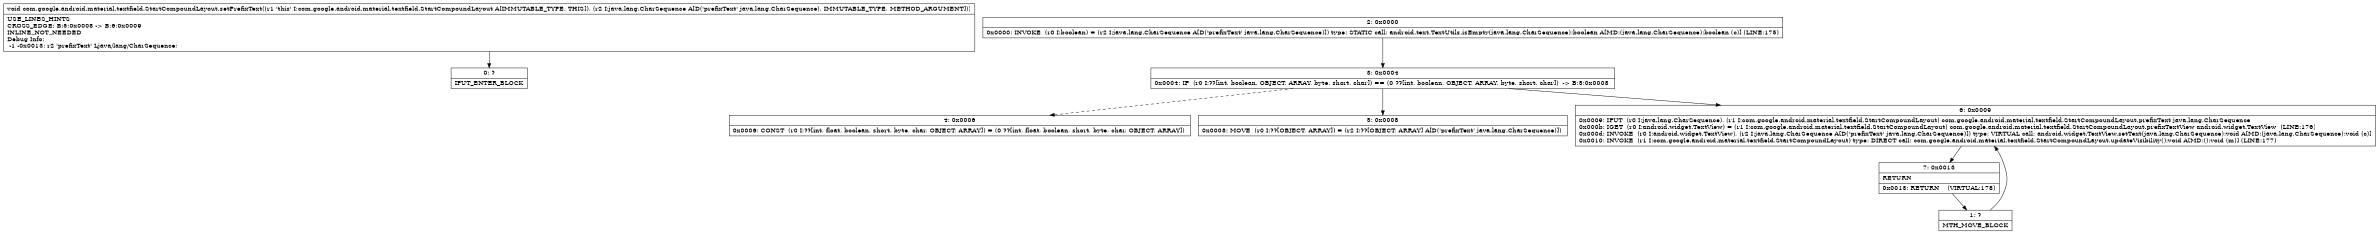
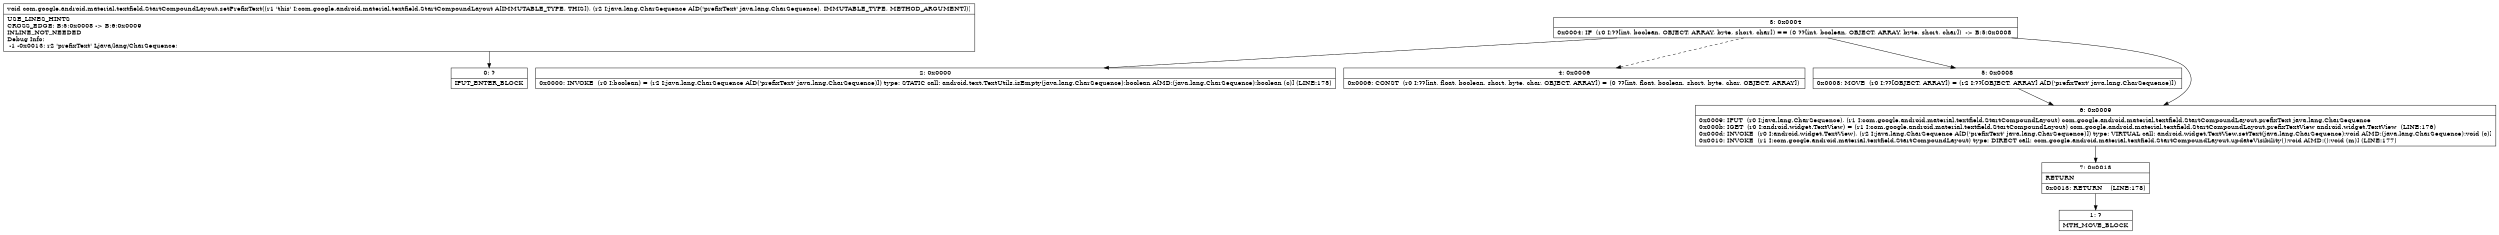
edge "2: 0x0000" -> "3: 0x0004": reversed
edge "1: ?" -> "6: 0x0009": now "5: 0x0008" -> "6: 0x0009"
node "7: 0x0013": text "0x0013: RETURN    (VIRTUAL:178)" -> "0x0013: RETURN    (LINE:178)"
